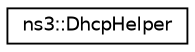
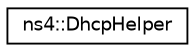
node "ns3::DhcpHelper": label "ns3::DhcpHelper" -> "ns4::DhcpHelper"
